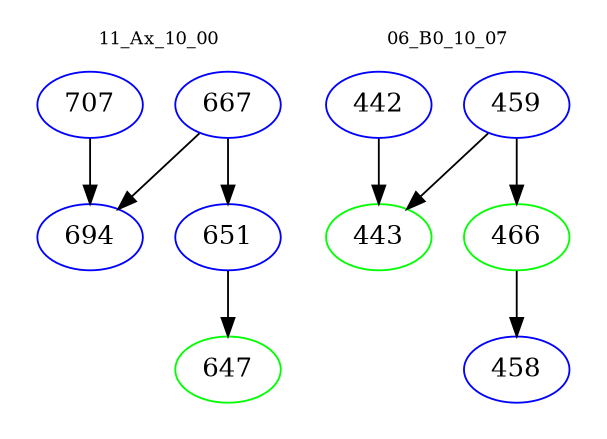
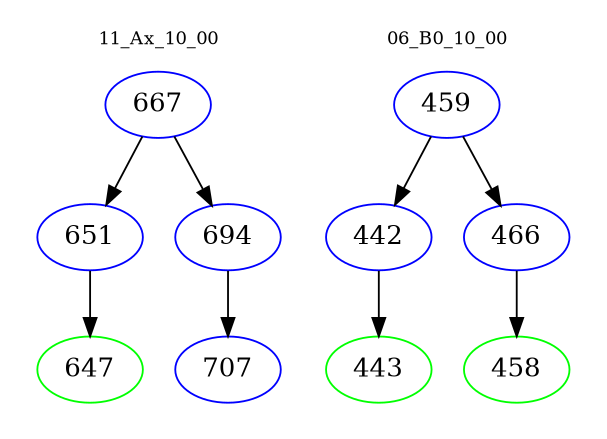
cluster "06_B0_10_07": label "06_B0_10_07" -> "06_B0_10_00"
edge "707" -> "694": reversed
edge "459" -> "443": now "459" -> "442"
node "466": color green -> blue
node "458": color blue -> green
